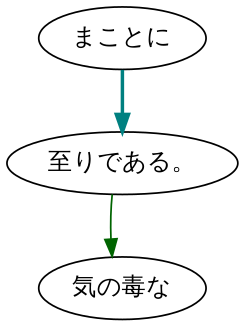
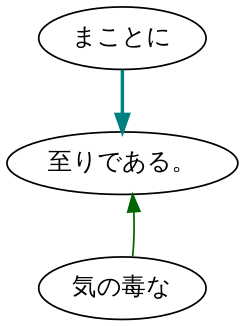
edge "至りである。" -> "気の毒な": reversed
